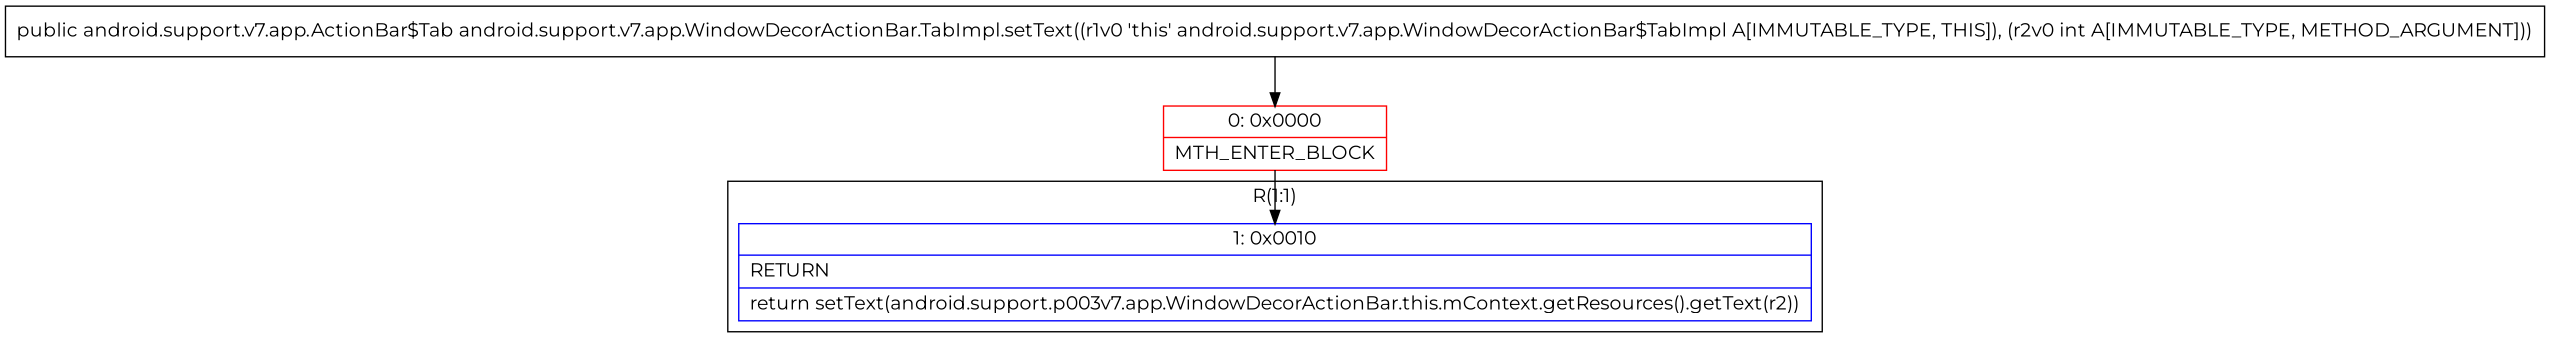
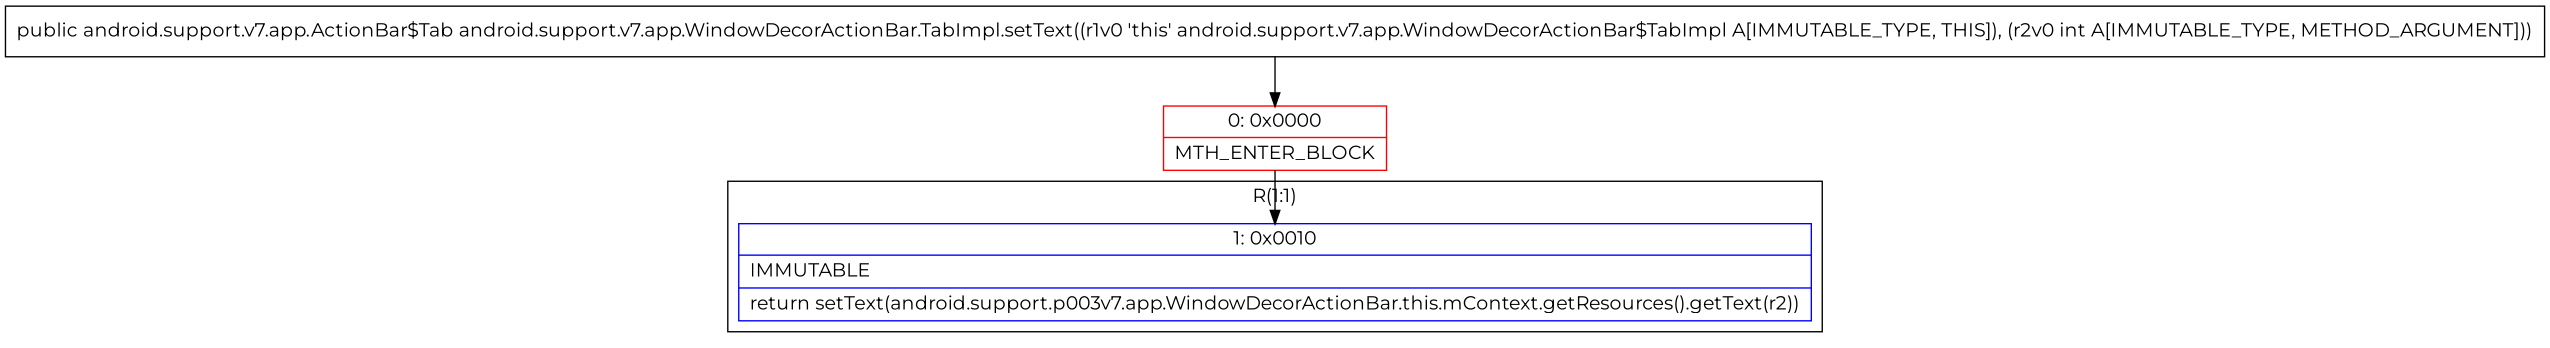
node "1: 0x0010": text "RETURN" -> "IMMUTABLE"
